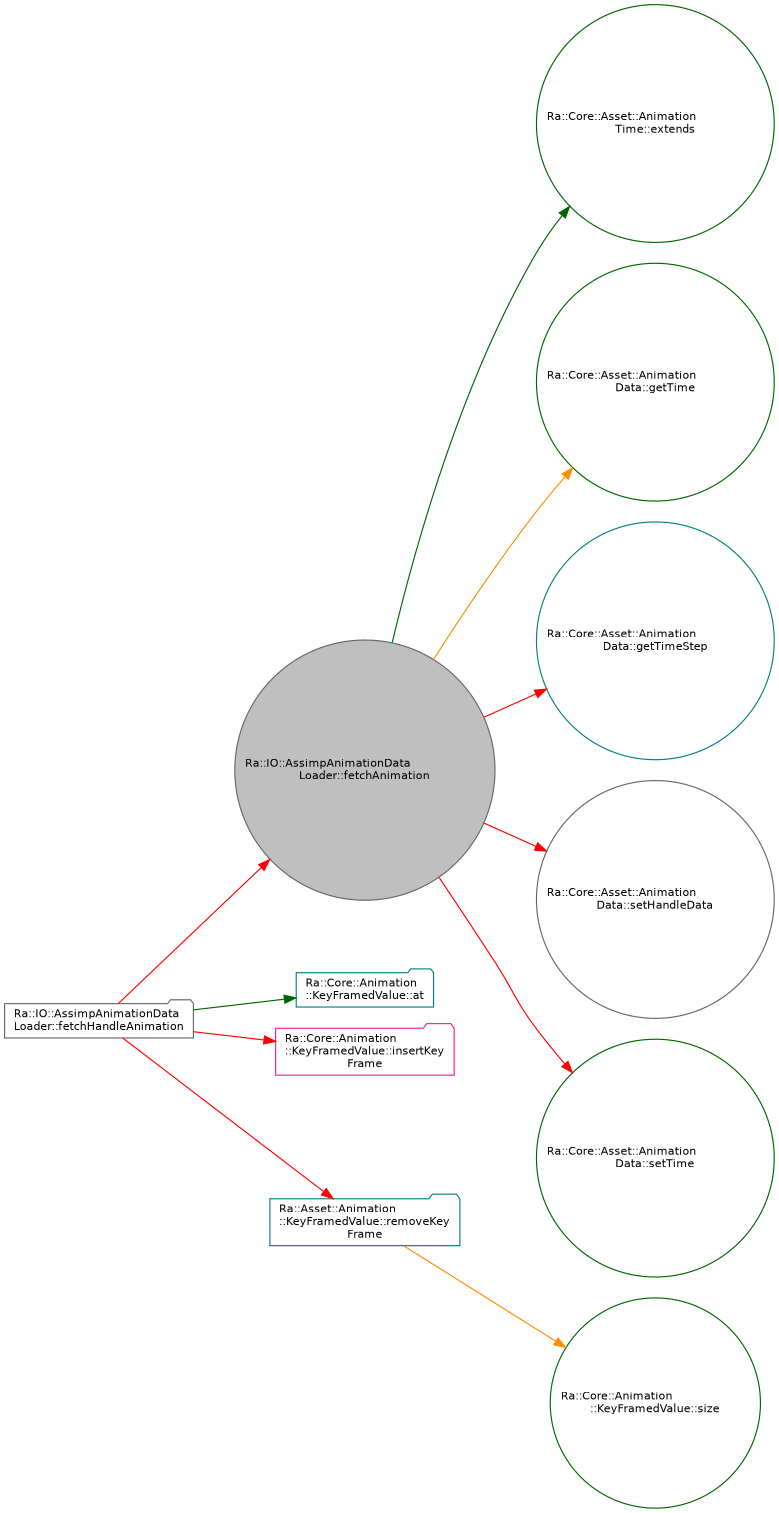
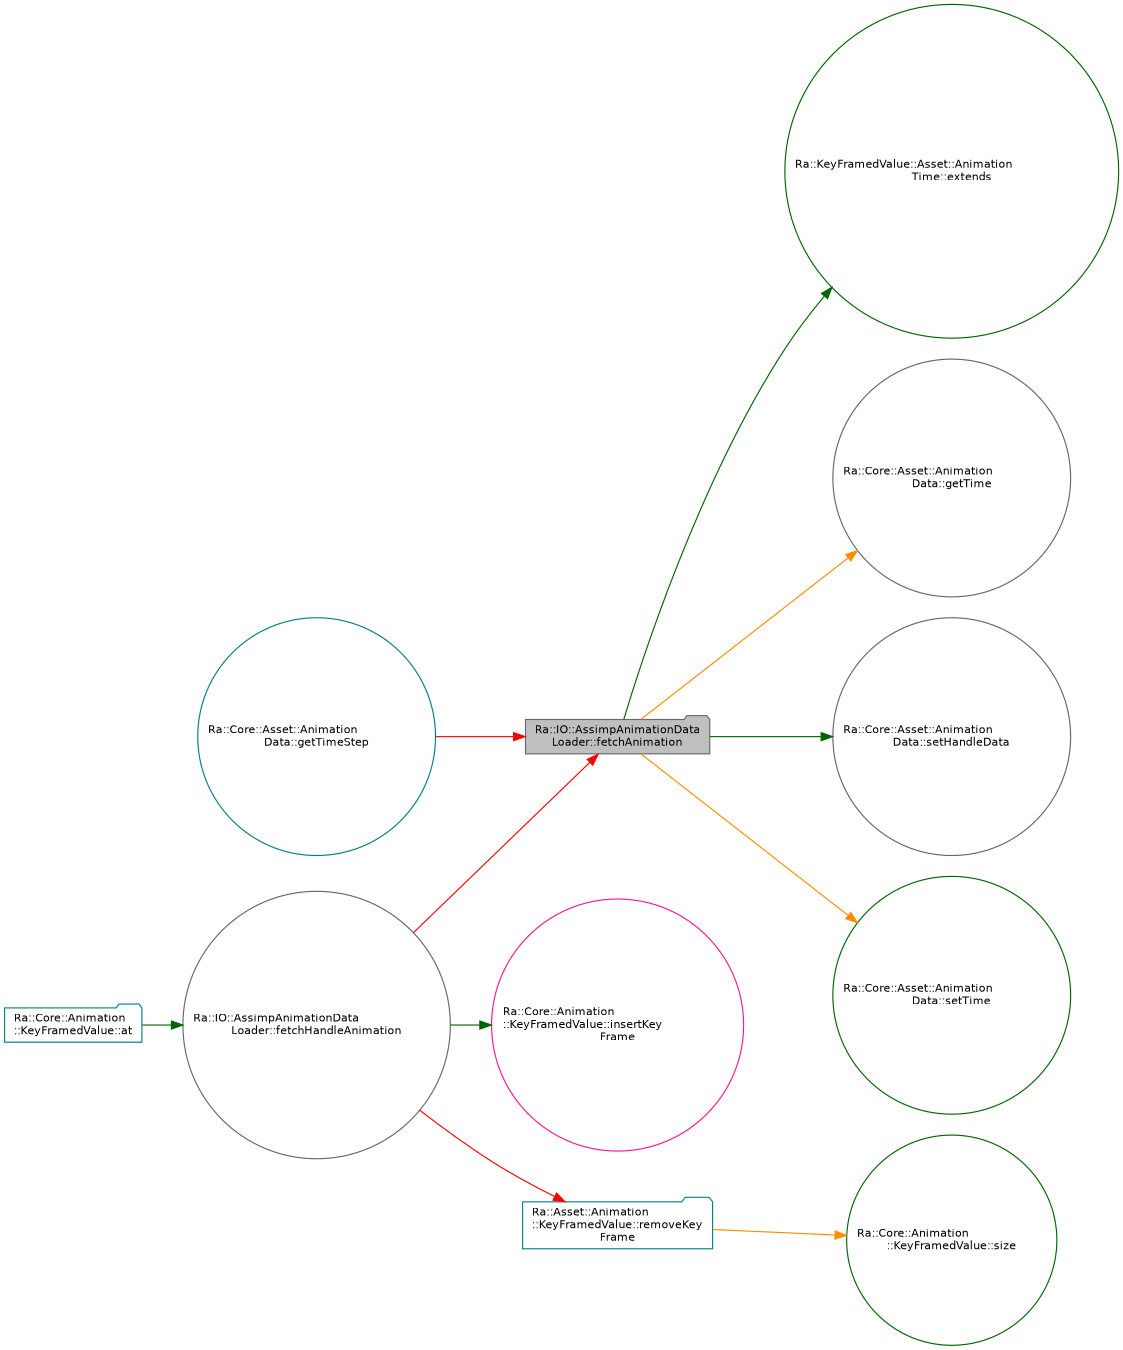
node "Ra::Core::Asset::Animation Time::extends": label "Ra::Core::Asset::Animation Time::extends" -> "Ra::KeyFramedValue::Asset::Animation Time::extends"
node "Ra::Core::Asset::Animation Data::getTime": color darkgreen -> gray40
edge "Ra::IO::AssimpAnimationData Loader::fetchAnimation" -> "Ra::Core::Asset::Animation Data::getTimeStep": reversed
node "Ra::IO::AssimpAnimationData Loader::fetchAnimation": shape circle -> folder
edge "Ra::IO::AssimpAnimationData Loader::fetchAnimation" -> "Ra::Core::Asset::Animation Data::setHandleData": color red -> darkgreen
edge "Ra::IO::AssimpAnimationData Loader::fetchAnimation" -> "Ra::Core::Asset::Animation Data::setTime": color red -> darkorange
edge "Ra::IO::AssimpAnimationData Loader::fetchHandleAnimation" -> "Ra::Core::Animation ::KeyFramedValue::at": reversed
node "Ra::IO::AssimpAnimationData Loader::fetchHandleAnimation": shape folder -> circle
edge "Ra::IO::AssimpAnimationData Loader::fetchHandleAnimation" -> "Ra::Core::Animation ::KeyFramedValue::insertKey Frame": color red -> darkgreen
node "Ra::Core::Animation ::KeyFramedValue::insertKey Frame": shape folder -> circle
